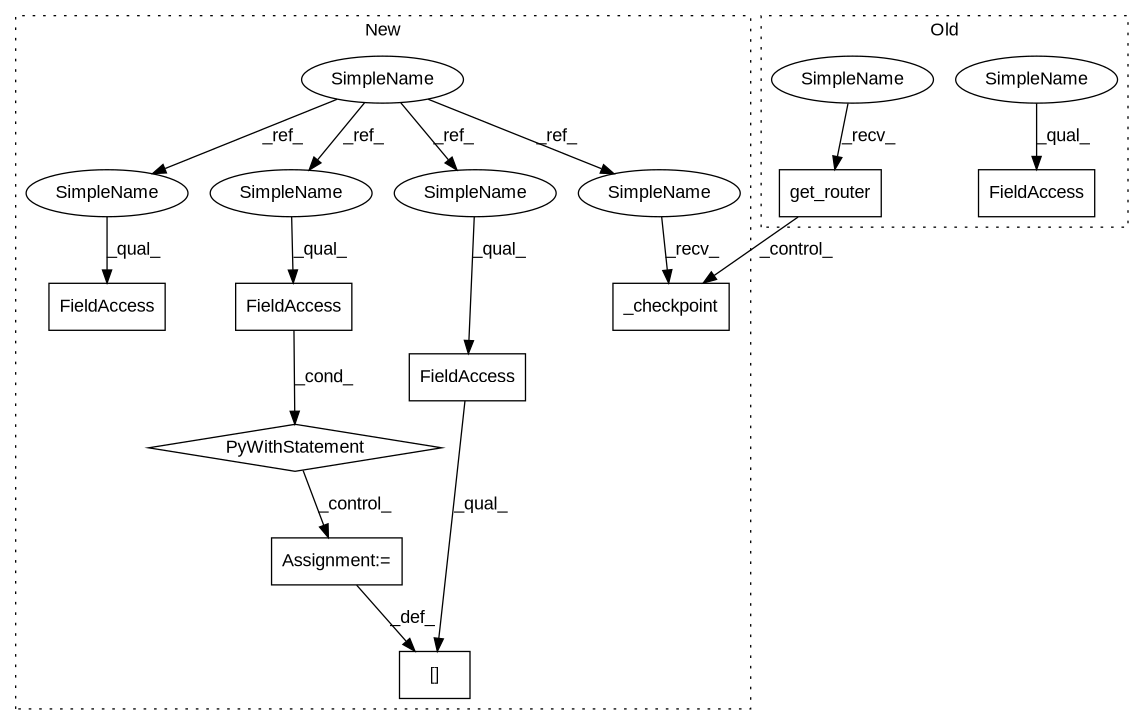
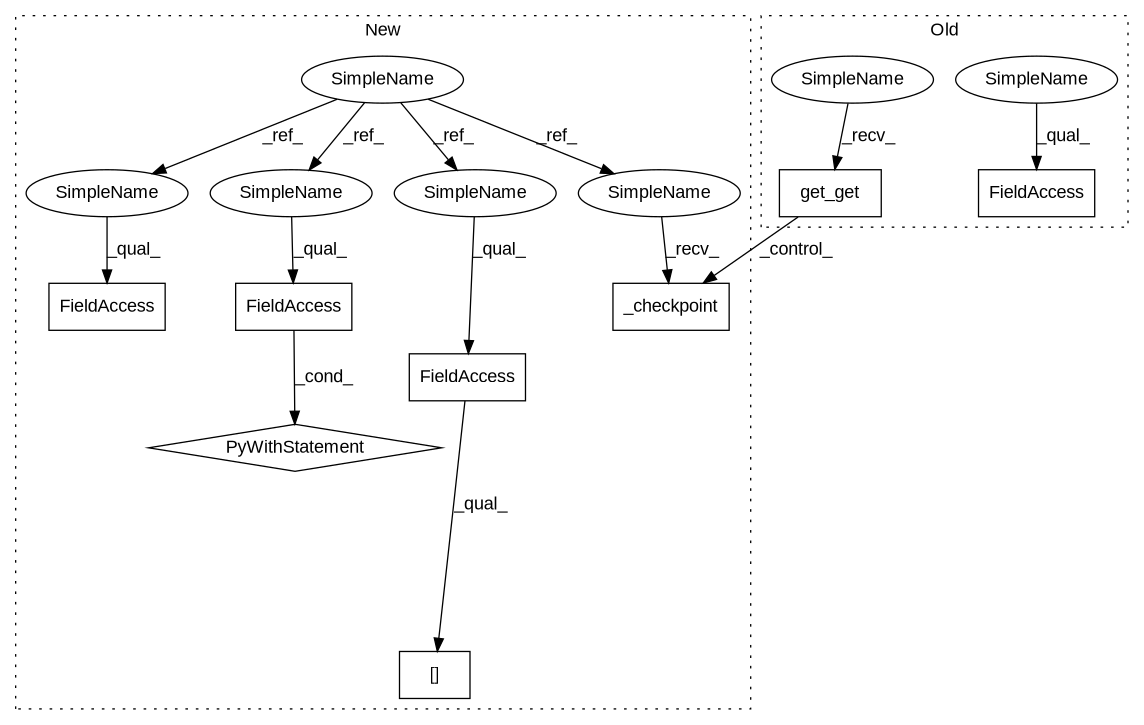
node "get_router": label "get_router" -> "get_get"
node "Assignment:=": removed
